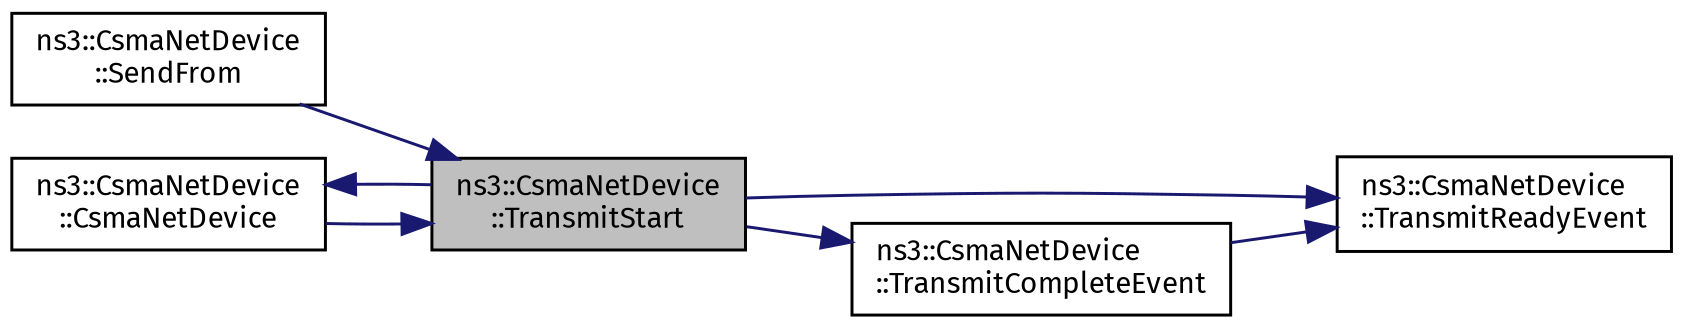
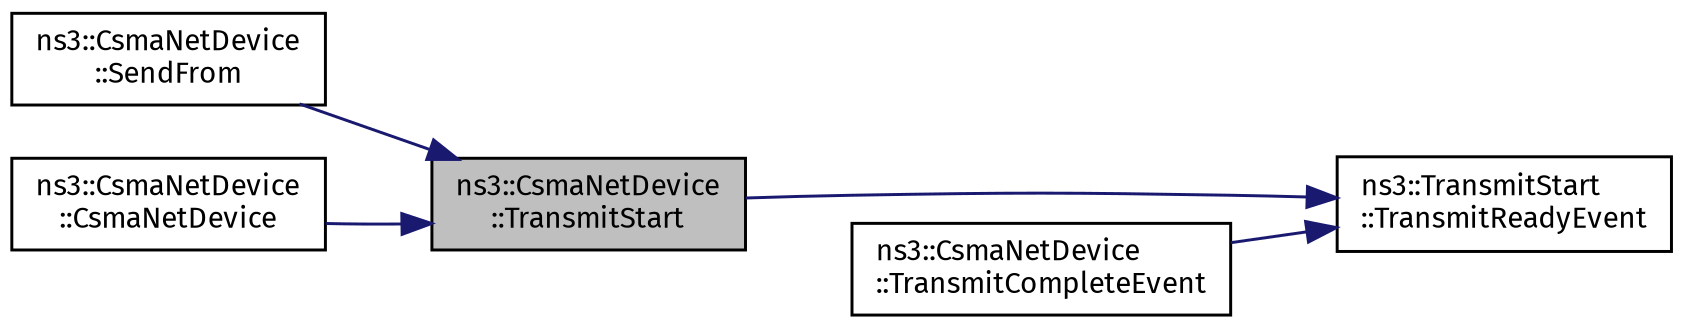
edge "ns3::CsmaNetDevice ::TransmitStart" -> "ns3::CsmaNetDevice ::CsmaNetDevice": removed
node "ns3::CsmaNetDevice ::TransmitReadyEvent": label "ns3::CsmaNetDevice ::TransmitReadyEvent" -> "ns3::TransmitStart ::TransmitReadyEvent"
edge "ns3::CsmaNetDevice ::TransmitStart" -> "ns3::CsmaNetDevice ::TransmitCompleteEvent": removed
